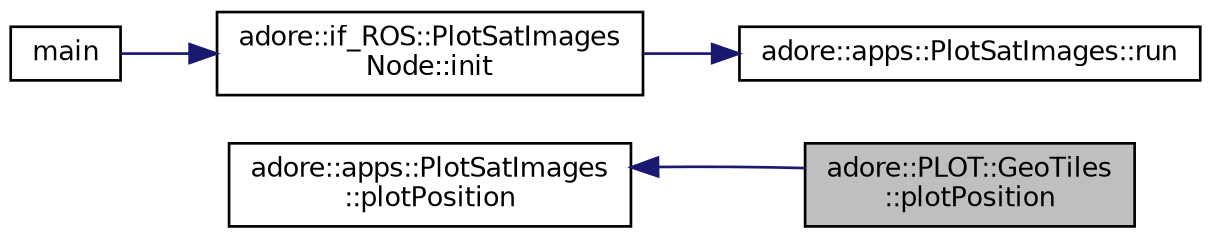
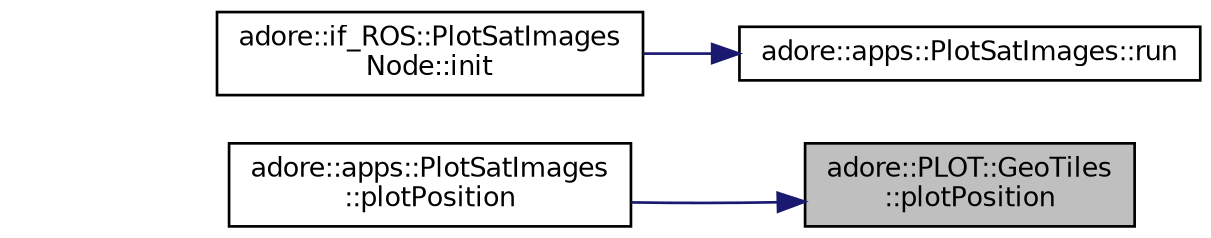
node "main": removed
edge "adore::PLOT::GeoTiles ::plotPosition" -> "adore::apps::PlotSatImages ::plotPosition": reversed
